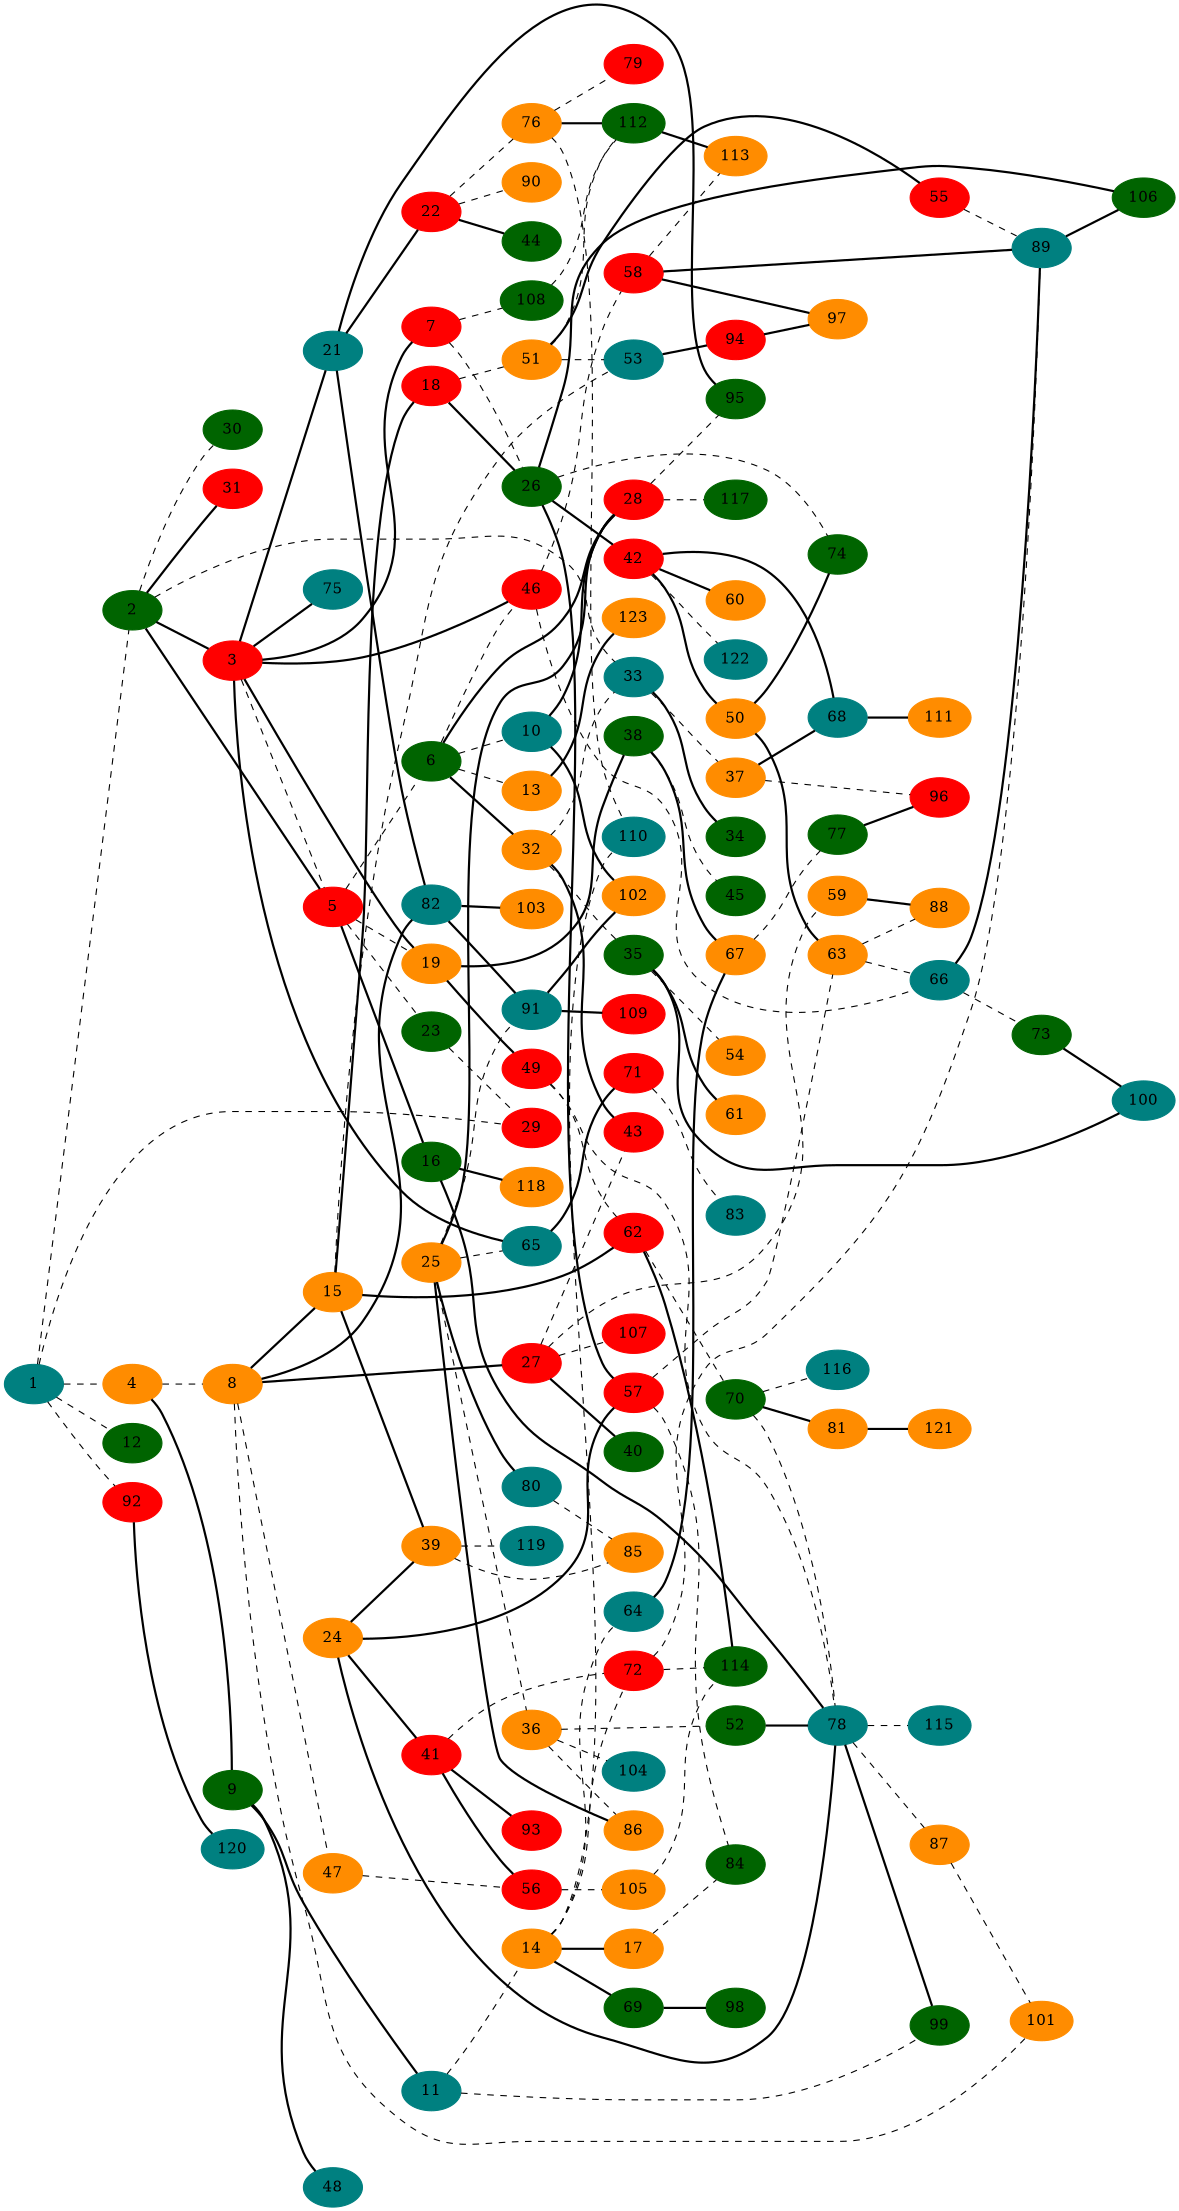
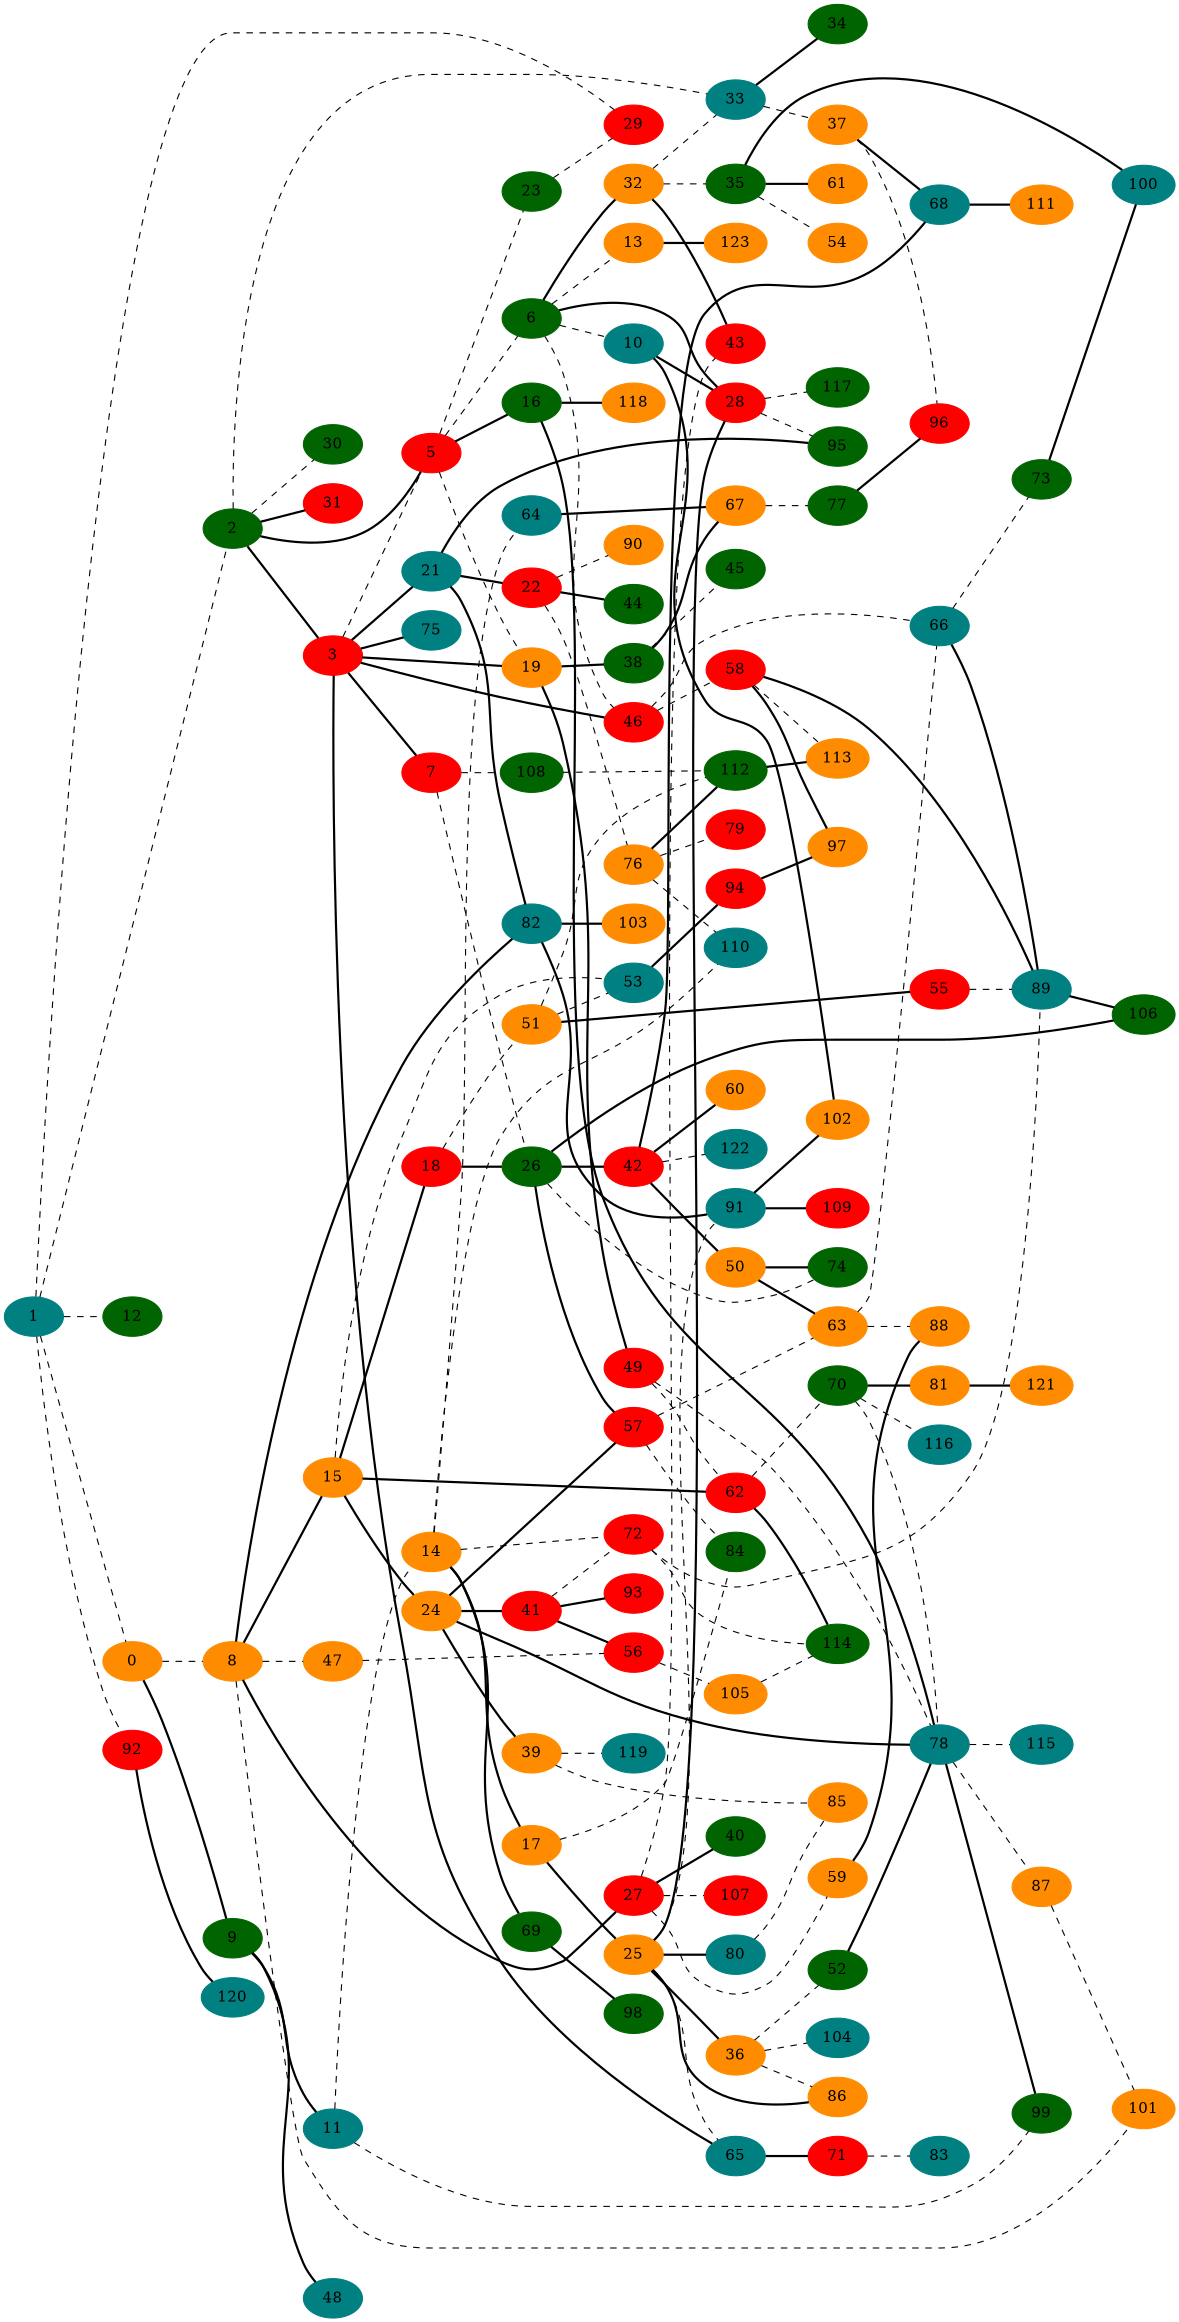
node "4": label "4" -> "0"
edge "15" -- "39": now "15" -- "24"
edge "25" -- "36": style dashed -> bold
edge "17" -- "25": added
